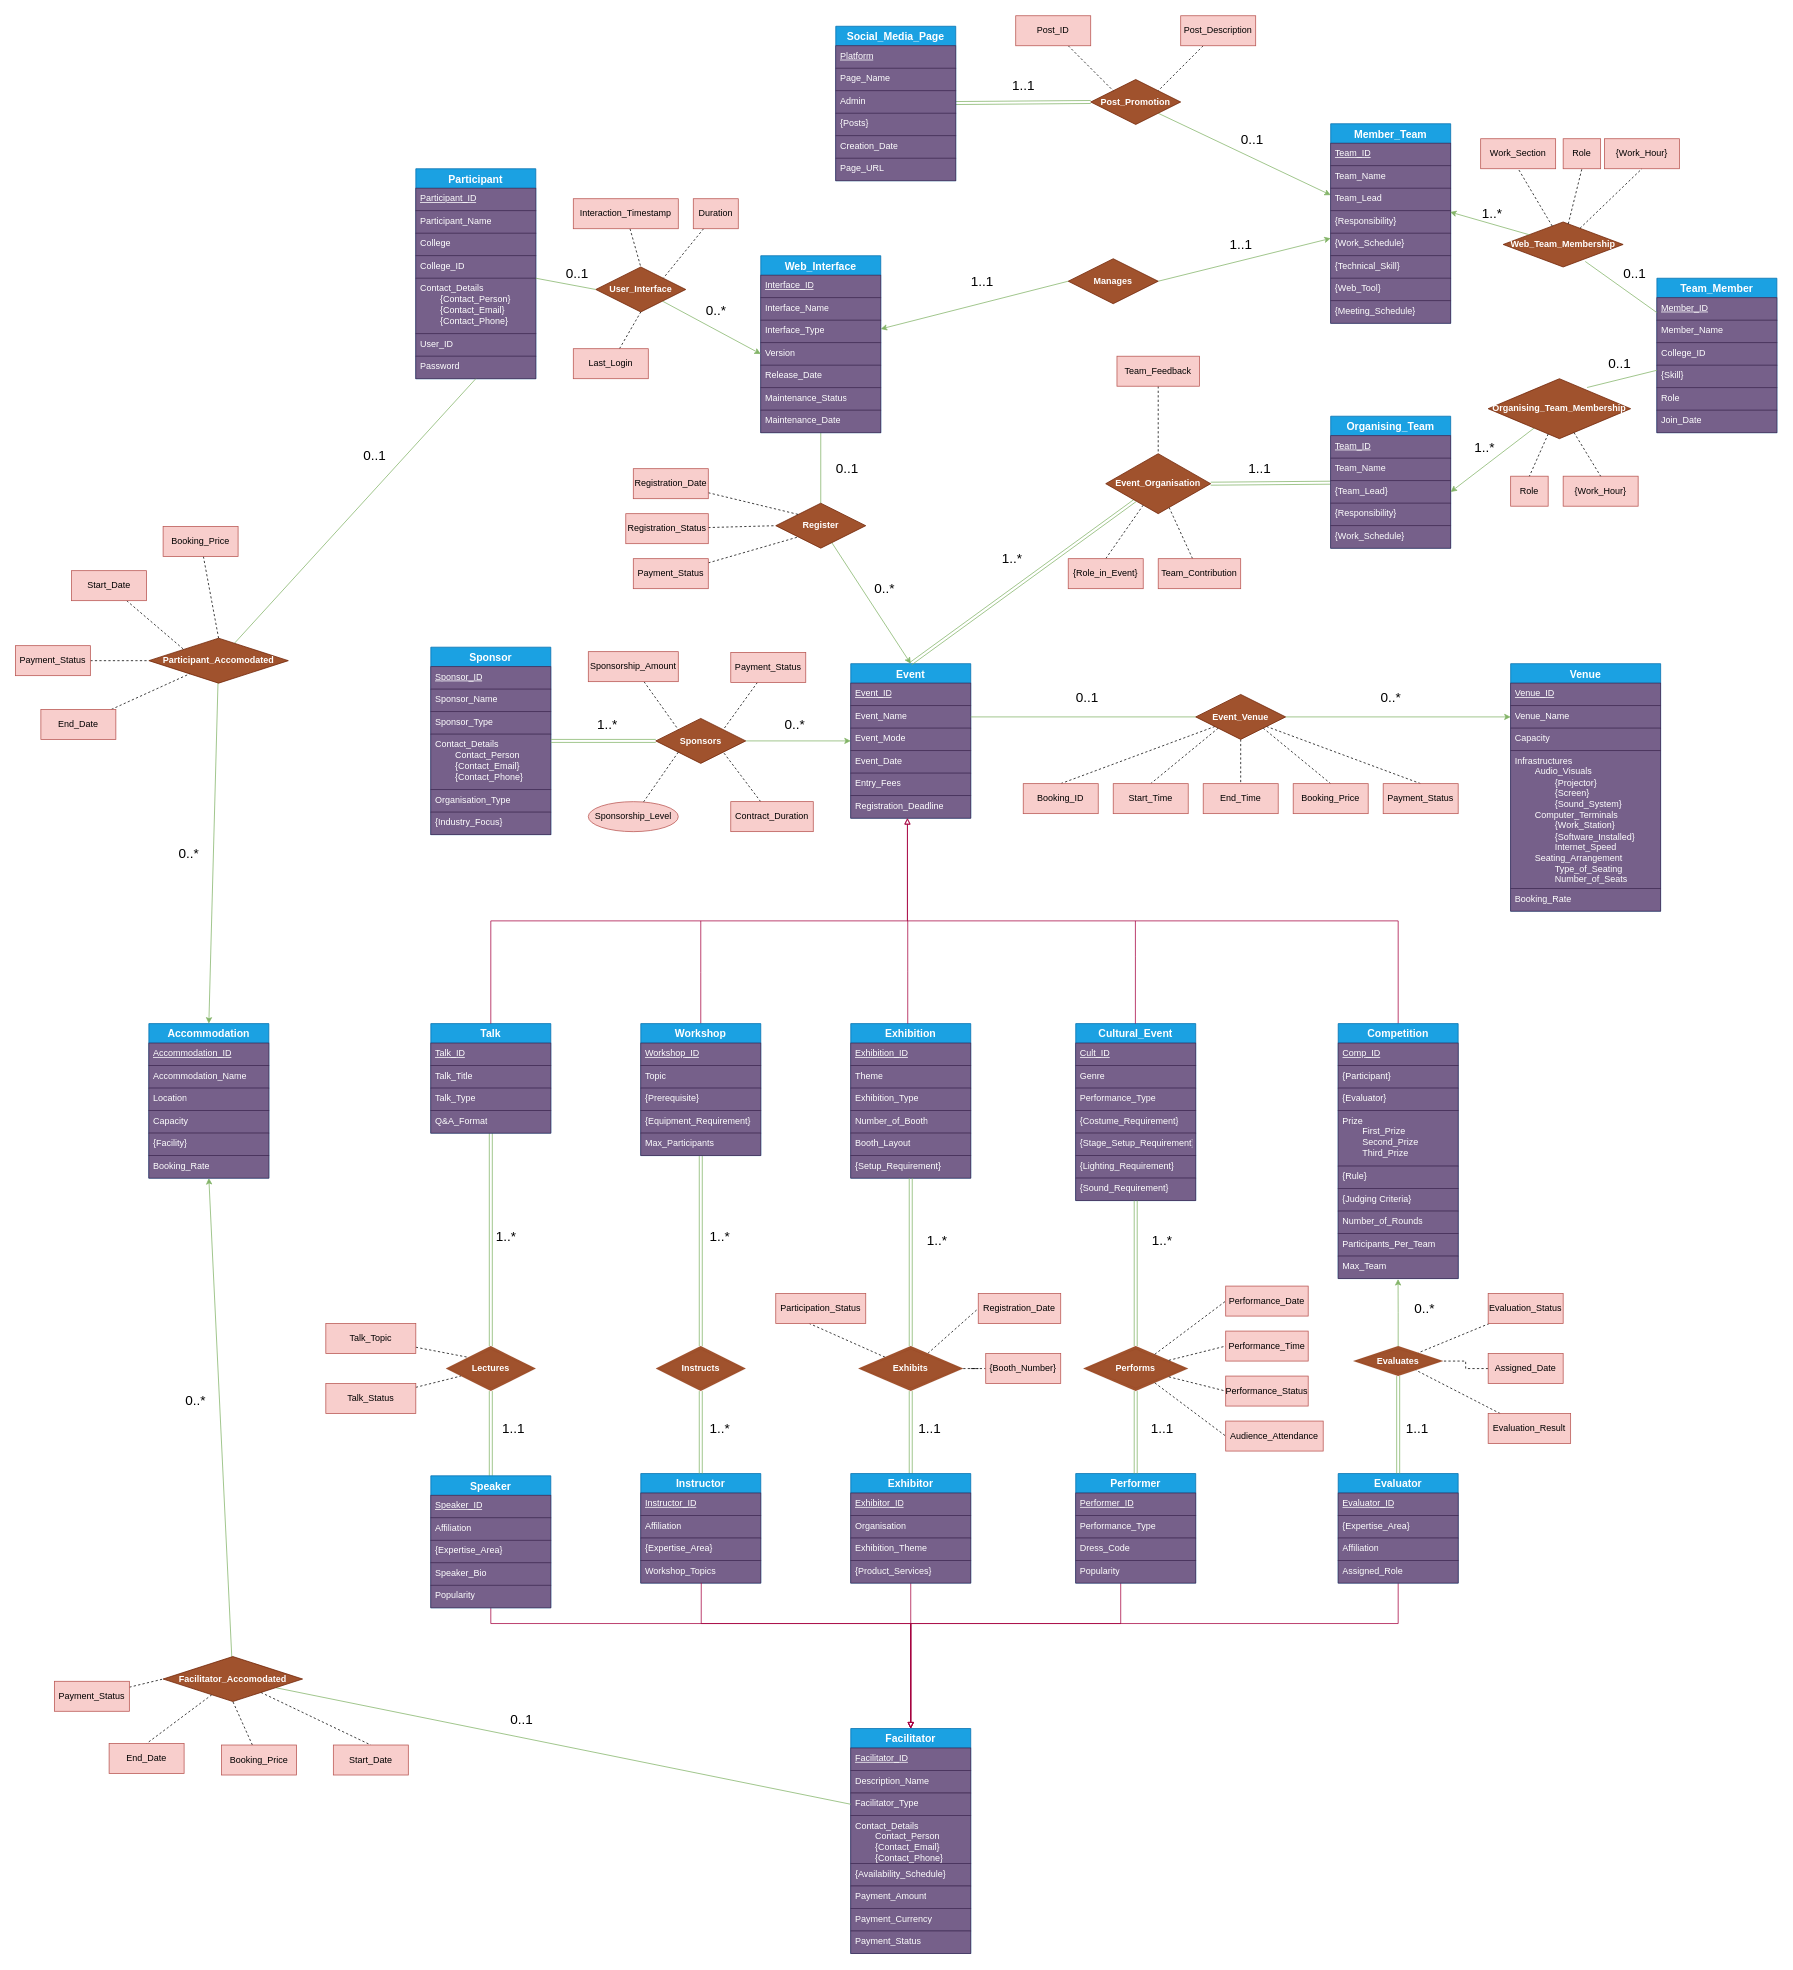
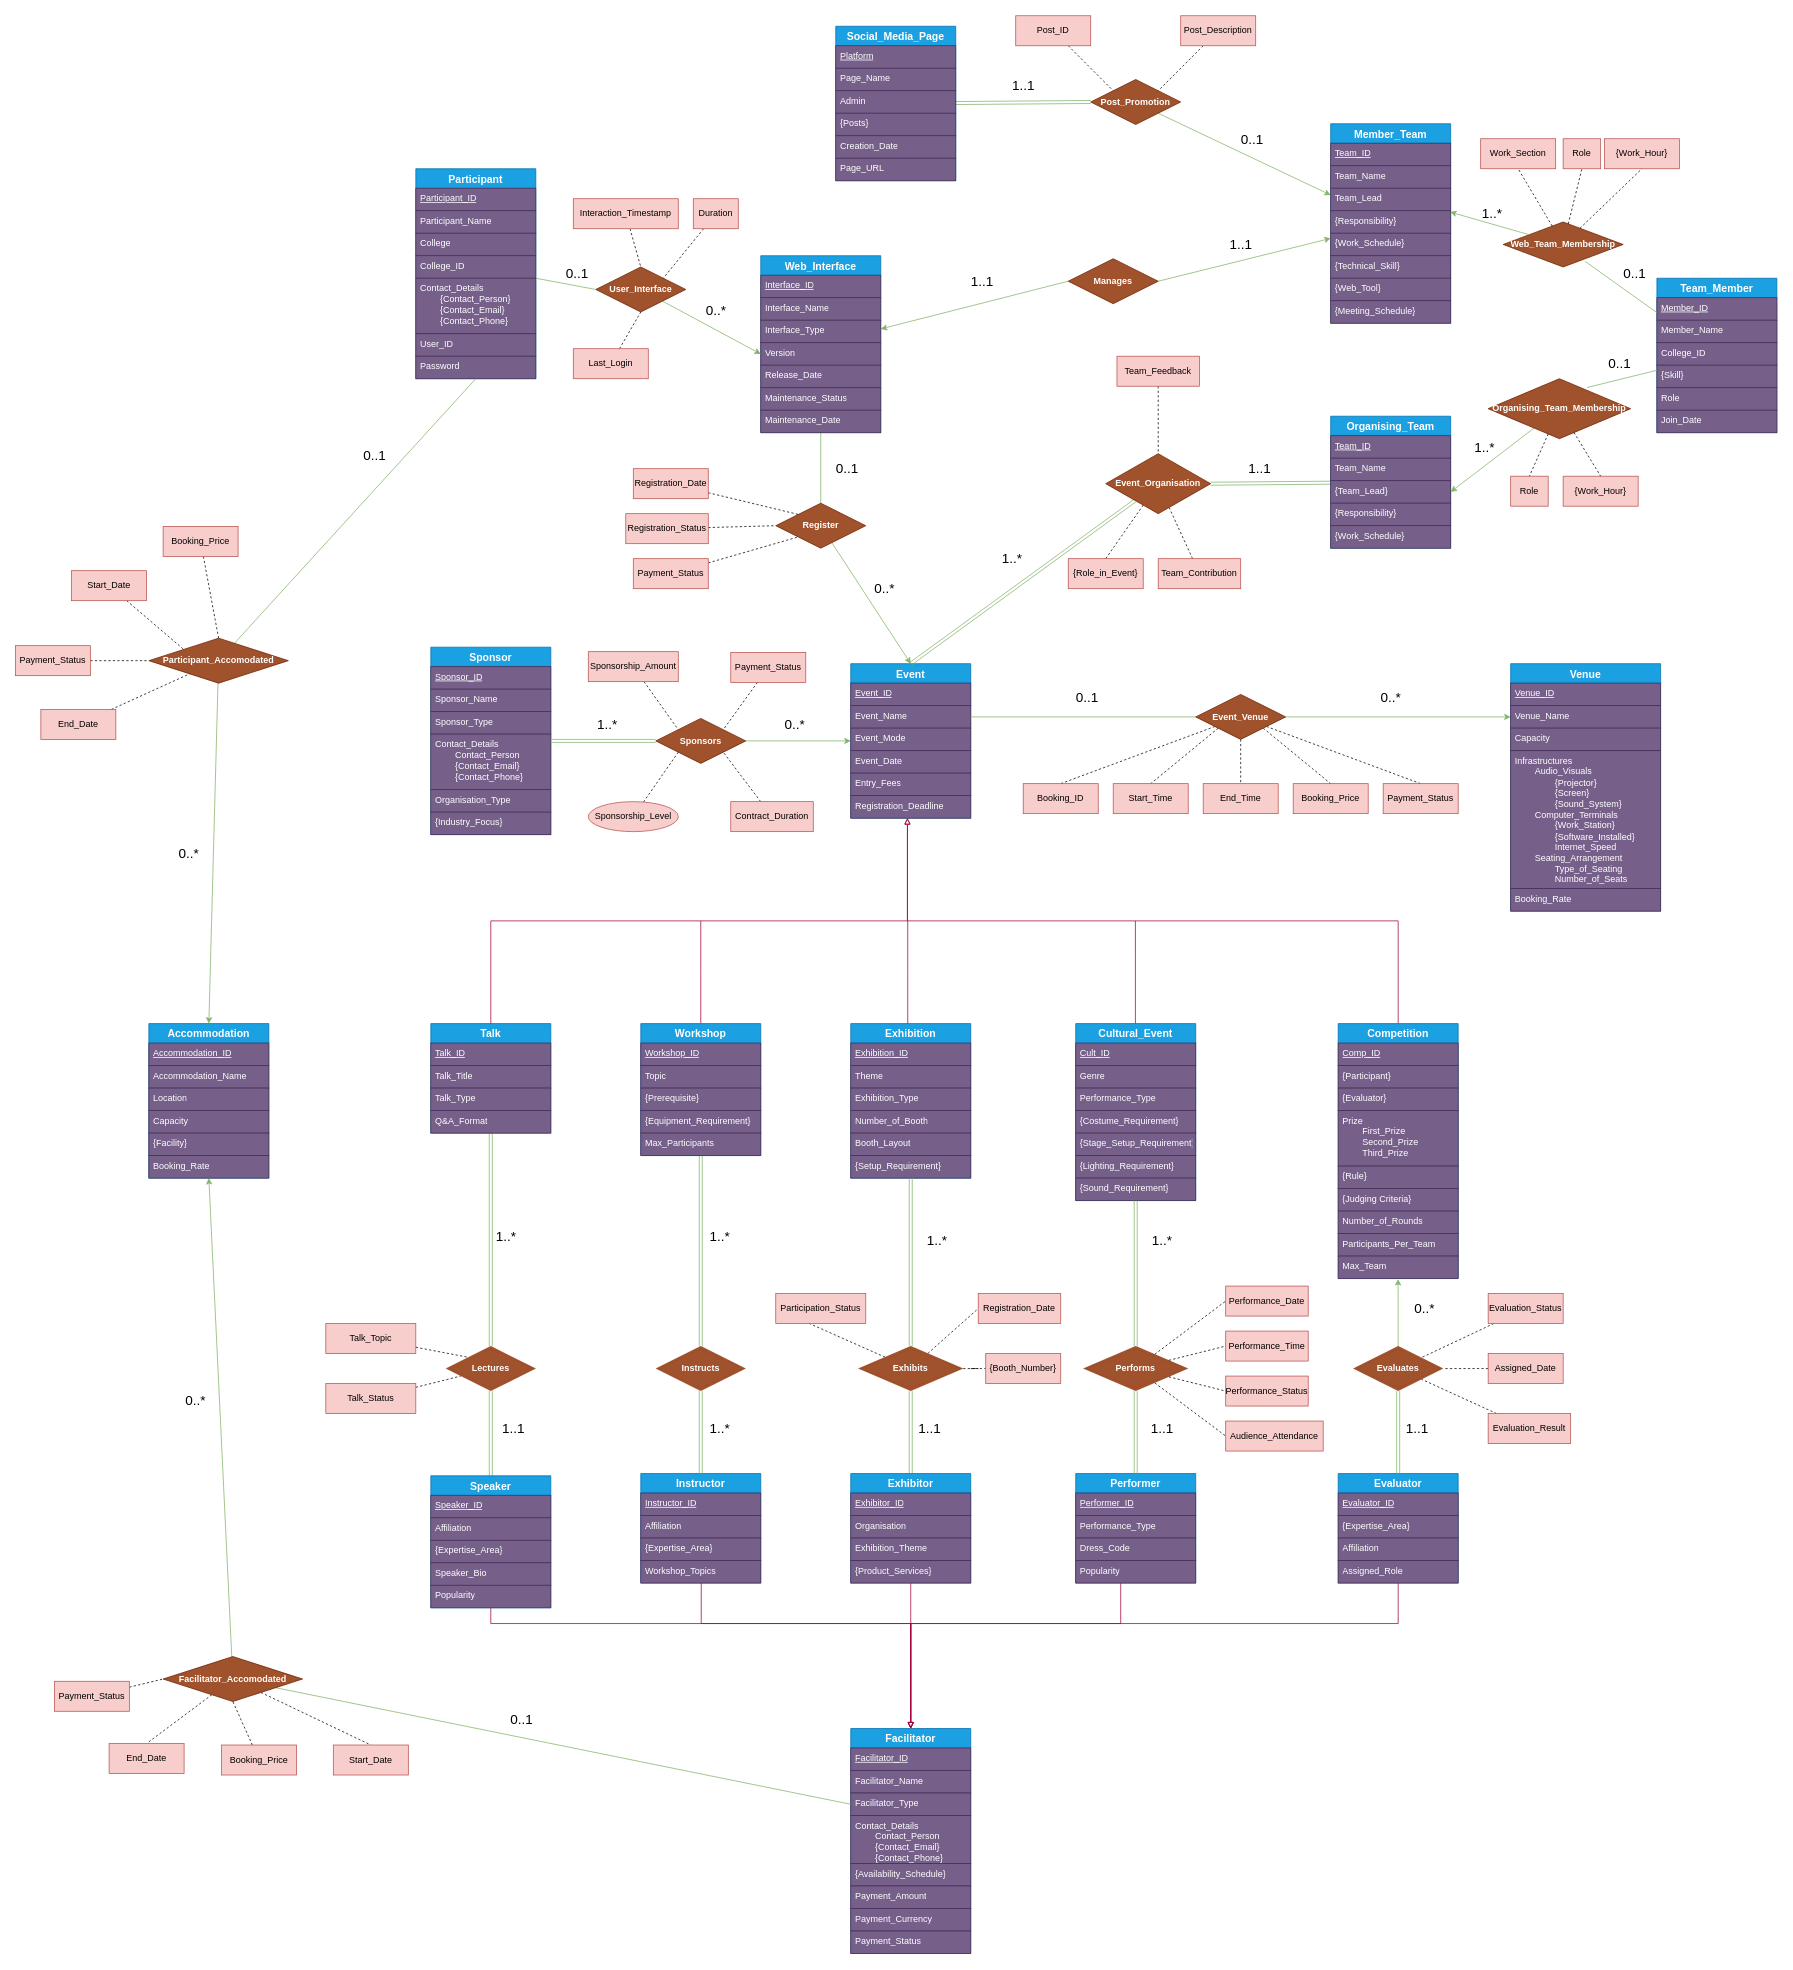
node "Evaluates": size 90x30 -> 90x45
node "Description_Name": label "Description_Name" -> "Facilitator_Name"
